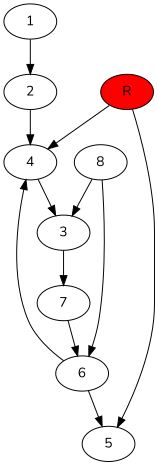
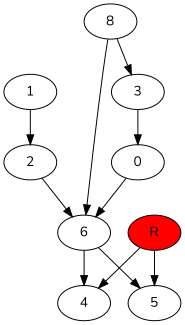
edge "2" -> "4": now "2" -> "6"
edge "4" -> "3": removed
node "7": label "7" -> "0"
